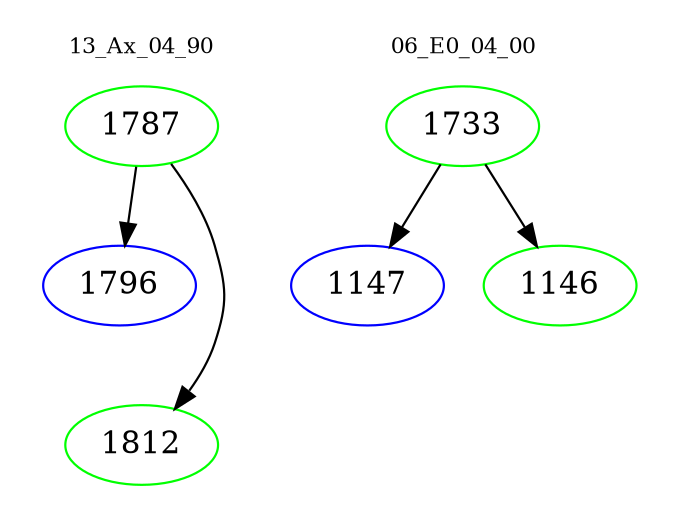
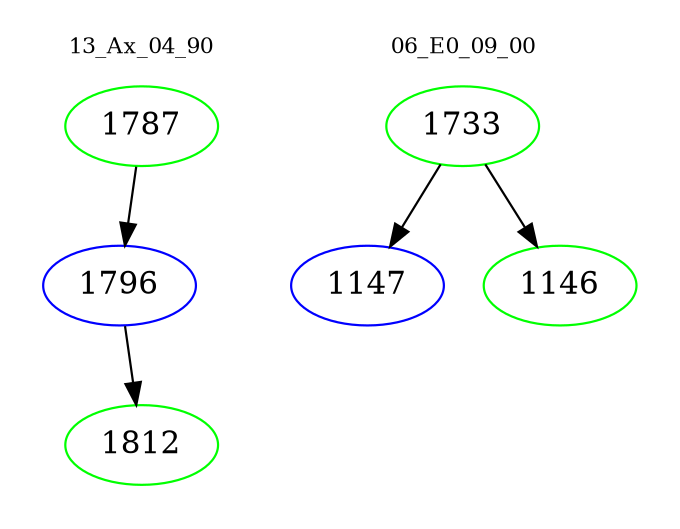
cluster "06_E0_04_00": label "06_E0_04_00" -> "06_E0_09_00"
edge "1787" -> "1812": now "1796" -> "1812"
